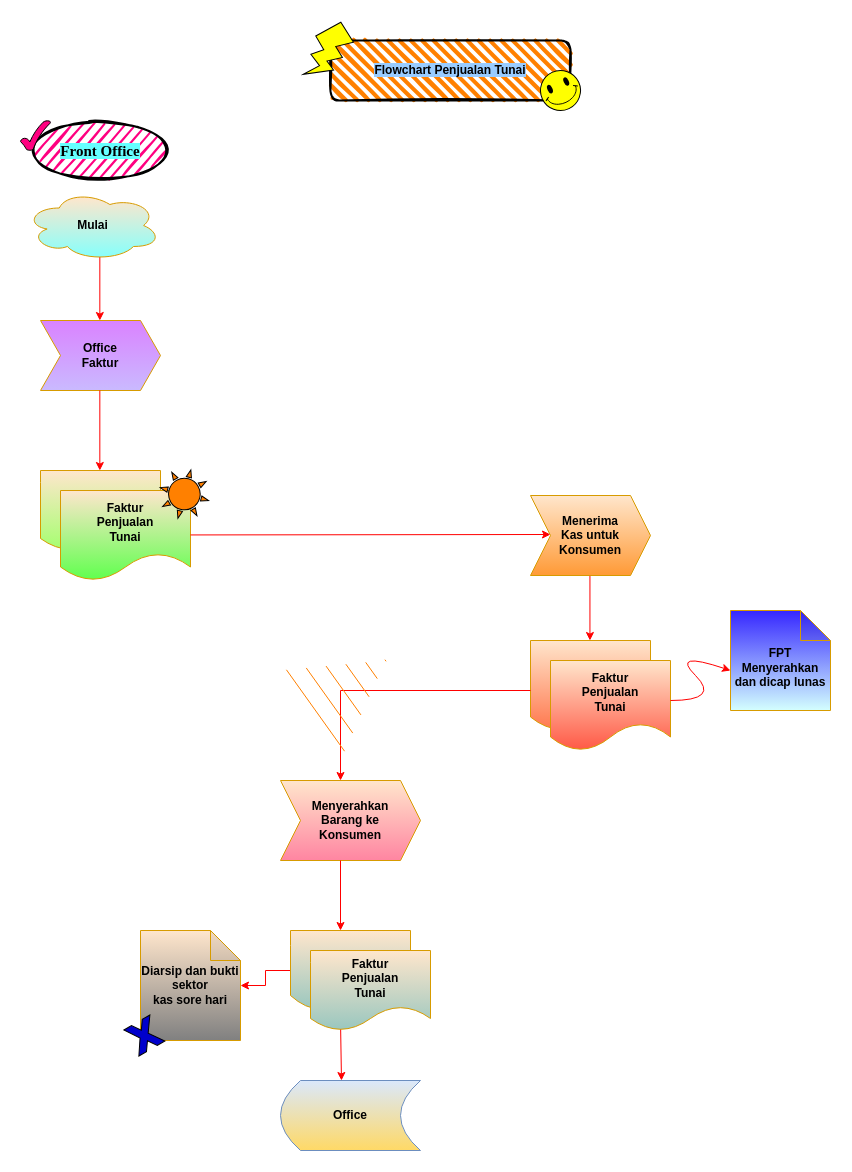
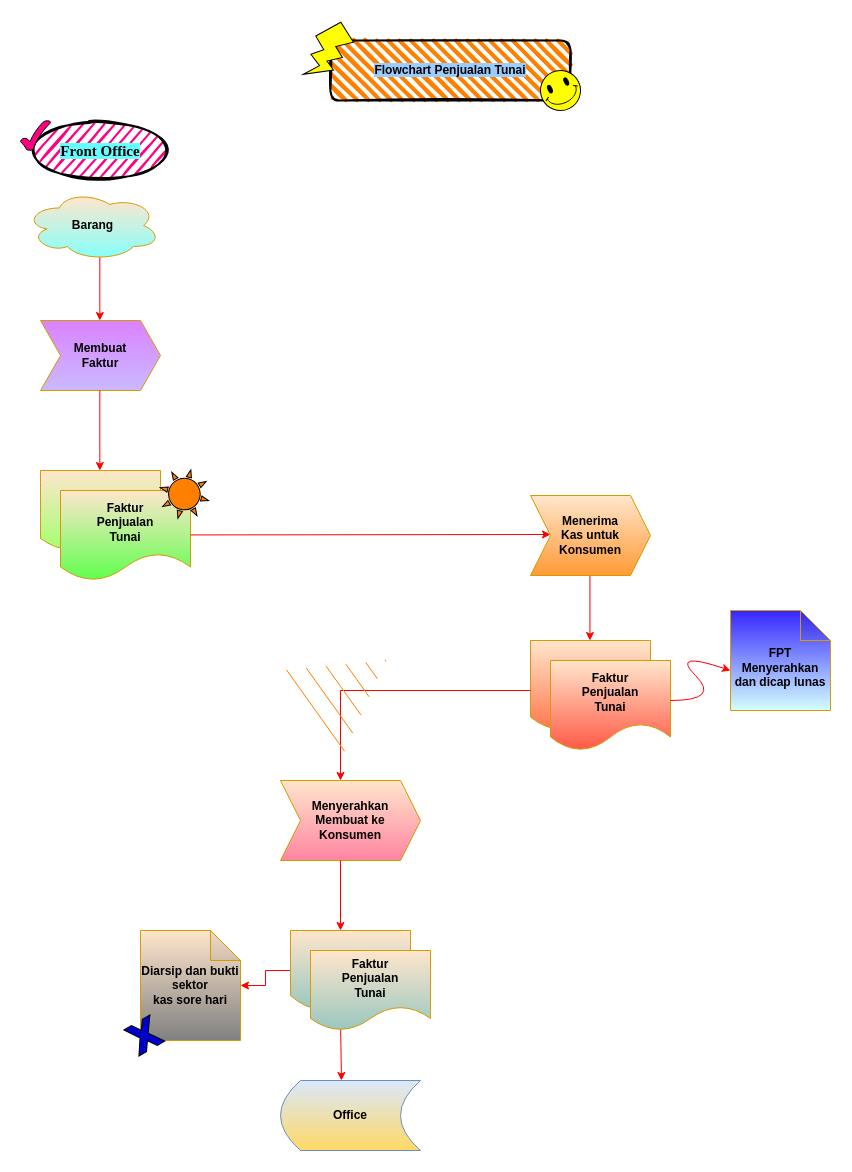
node "Mulai": label "Mulai" -> "Barang"
node "Office Faktur": label "Office Faktur" -> "Membuat Faktur"
node "Menyerahkan Barang ke Konsumen": label "Menyerahkan Barang ke Konsumen" -> "Menyerahkan Membuat ke Konsumen"
